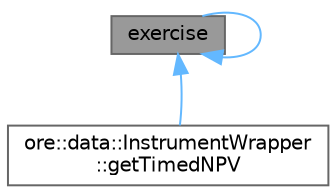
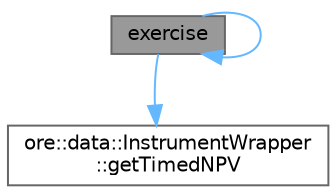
edge "ore::data::InstrumentWrapper ::getTimedNPV" -> "exercise": reversed
